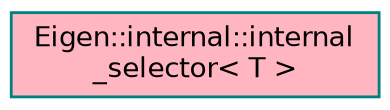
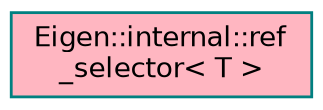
node "Eigen::internal::internal _selector< T >": label "Eigen::internal::internal _selector< T >" -> "Eigen::internal::ref _selector< T >"
